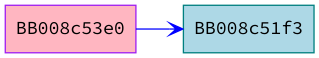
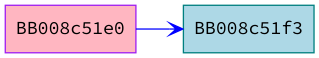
node "BB008c53e0": label "BB008c53e0" -> "BB008c51e0"
